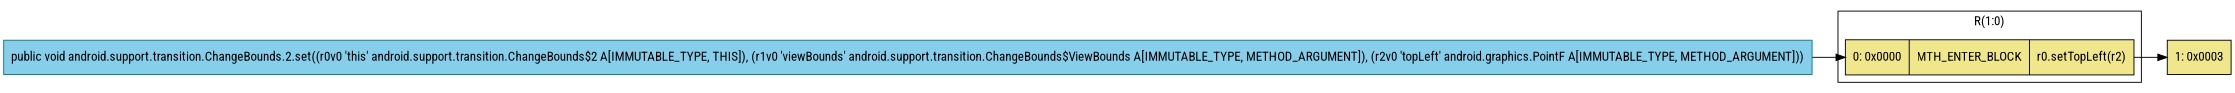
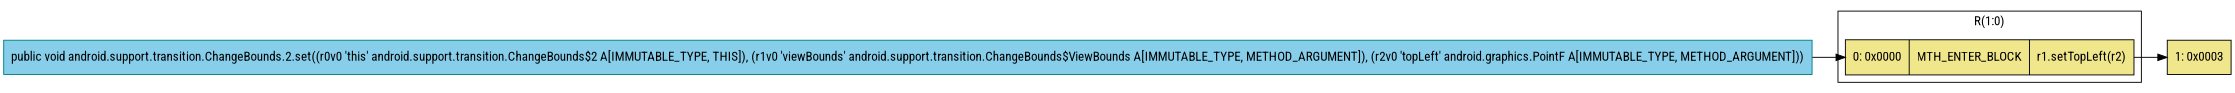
node "0: 0x0000": text "r0.setTopLeft(r2)" -> "r1.setTopLeft(r2)"
